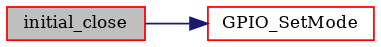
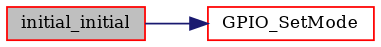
node "initial_close": label "initial_close" -> "initial_initial"
